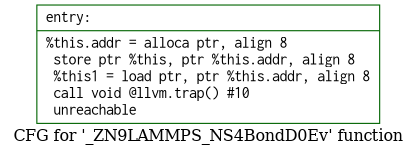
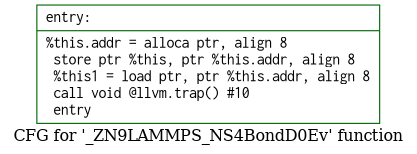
node "entry:": text "unreachable" -> "entry"
